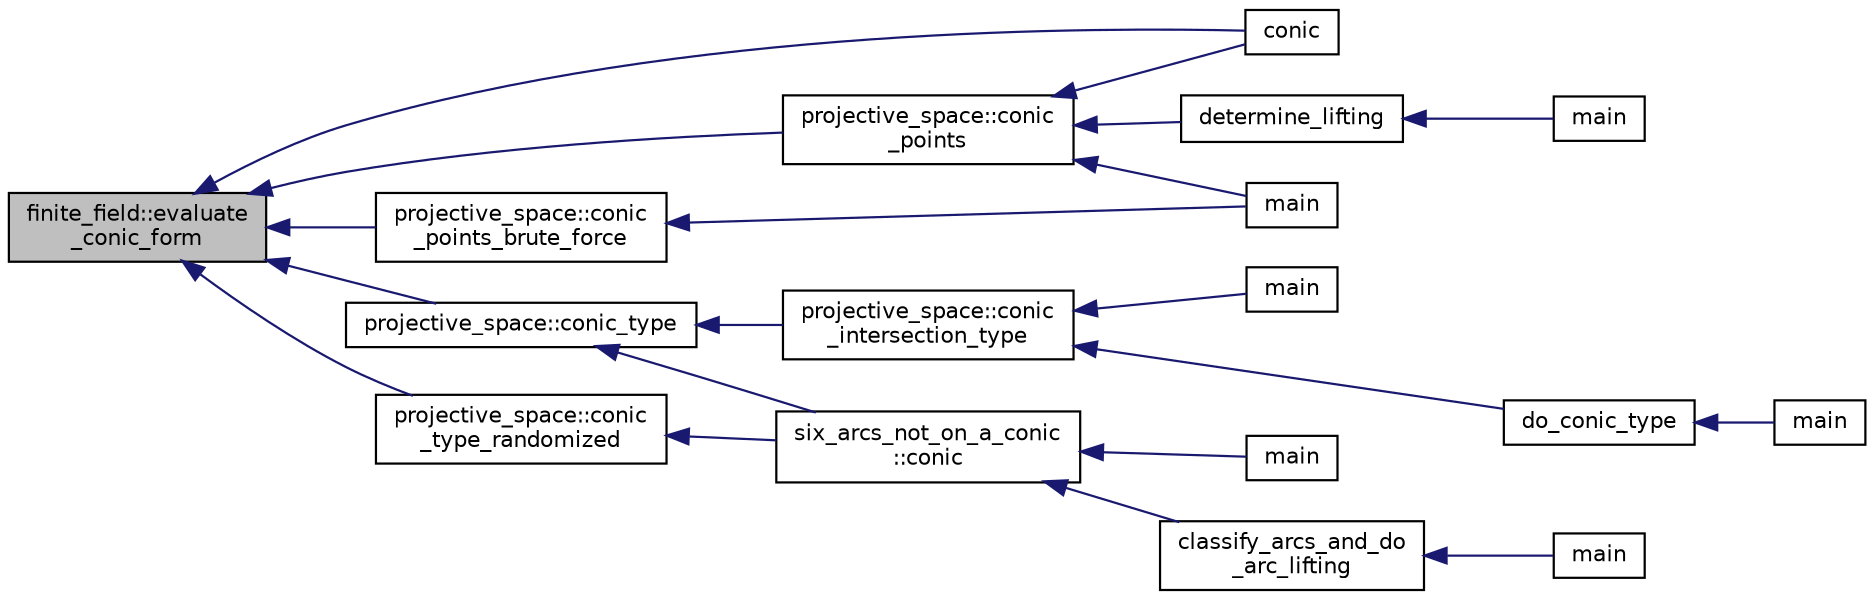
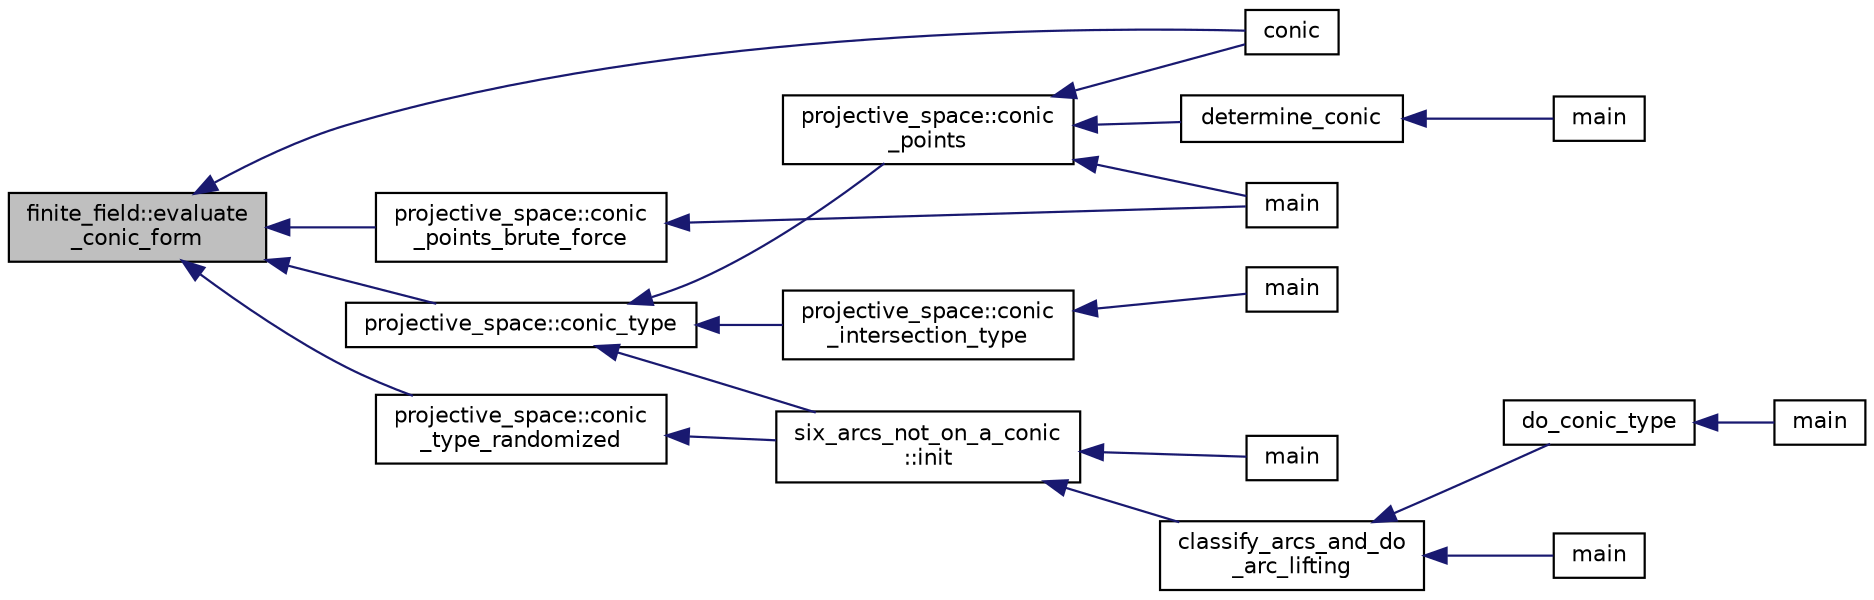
node "determine_lifting": label "determine_lifting" -> "determine_conic"
edge "projective_space::conic _points" -> "finite_field::evaluate _conic_form": now "projective_space::conic _points" -> "projective_space::conic_type"
edge "do_conic_type" -> "projective_space::conic _intersection_type": now "do_conic_type" -> "classify_arcs_and_do _arc_lifting"
node "six_arcs_not_on_a_conic ::conic": label "six_arcs_not_on_a_conic ::conic" -> "six_arcs_not_on_a_conic ::init"
